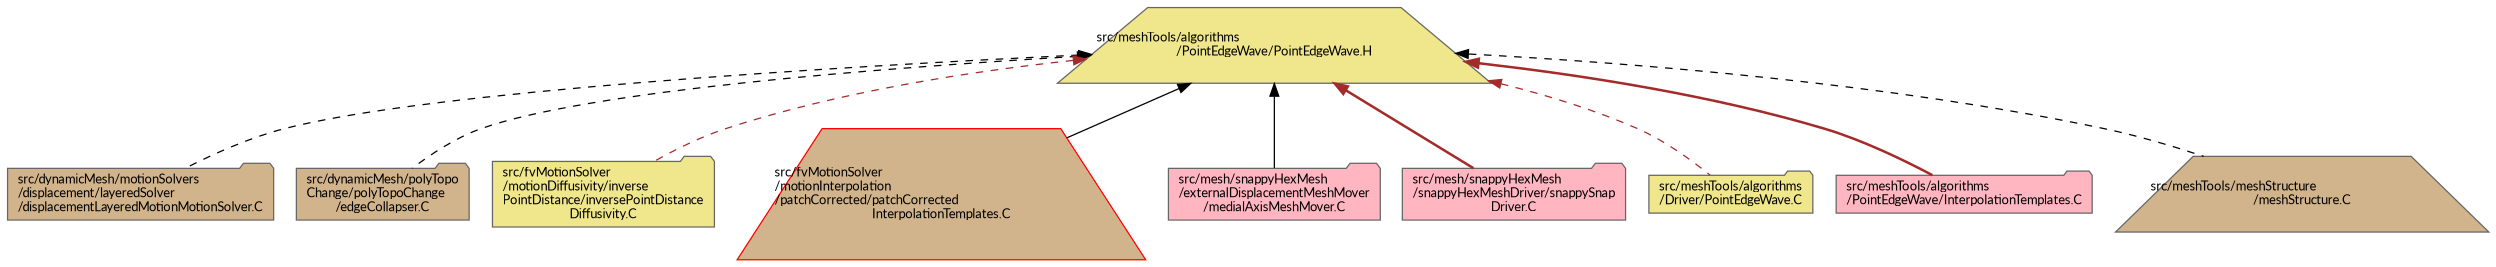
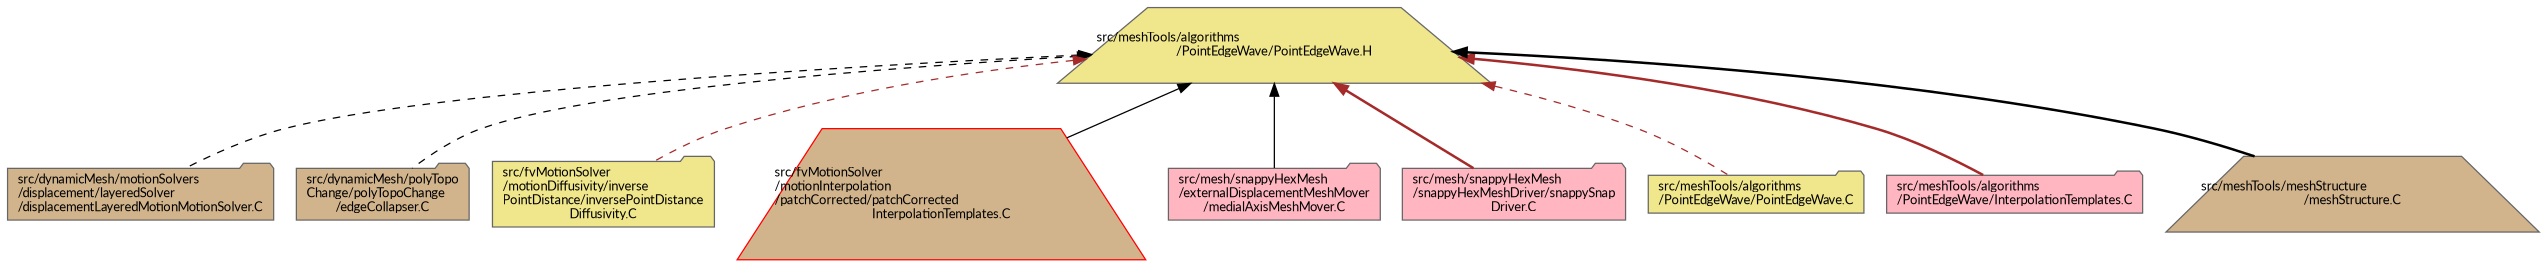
edge "src/meshTools/meshStructure /meshStructure.C" -> "src/meshTools/algorithms /PointEdgeWave/PointEdgeWave.H": style dashed -> bold
node "src/meshTools/algorithms /Driver/PointEdgeWave.C": label "src/meshTools/algorithms /Driver/PointEdgeWave.C" -> "src/meshTools/algorithms /PointEdgeWave/PointEdgeWave.C"
